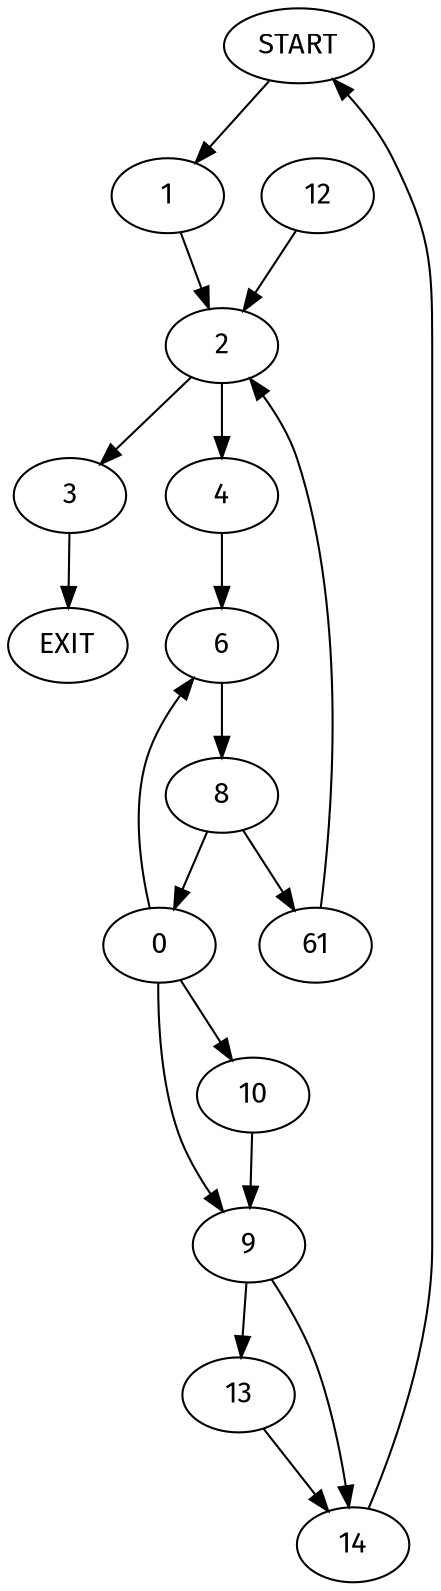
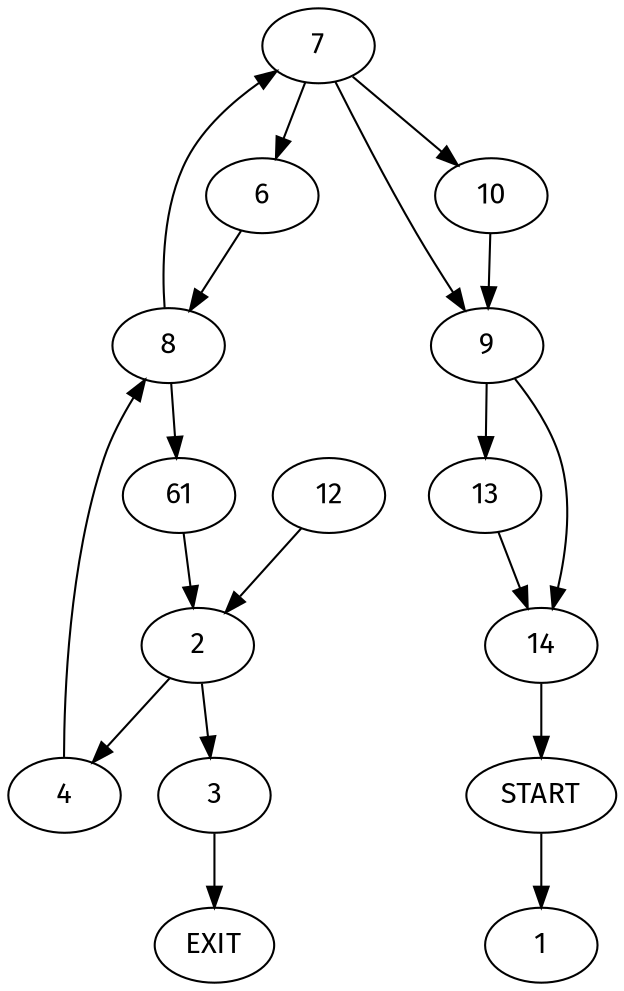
edge "1" -> "2": removed
edge "4" -> "6": now "4" -> "8"
node "0": label "0" -> "7"
